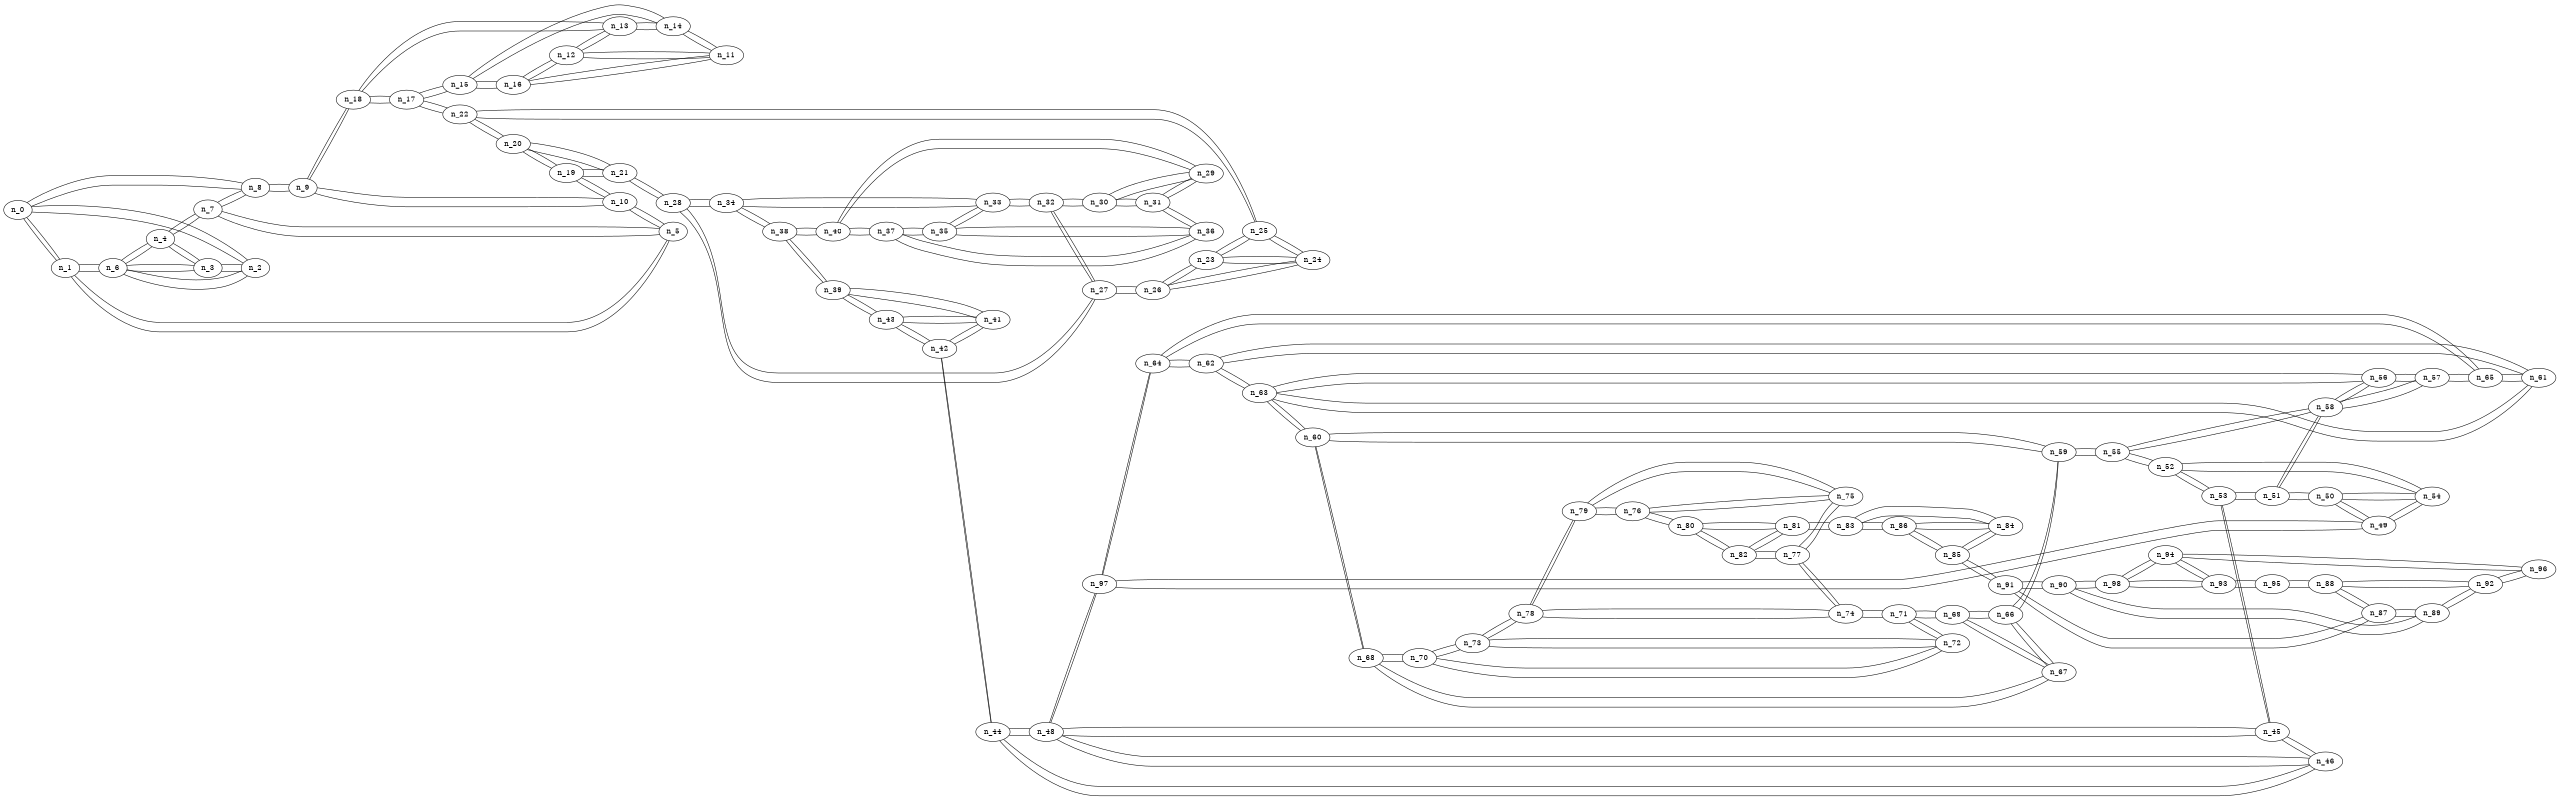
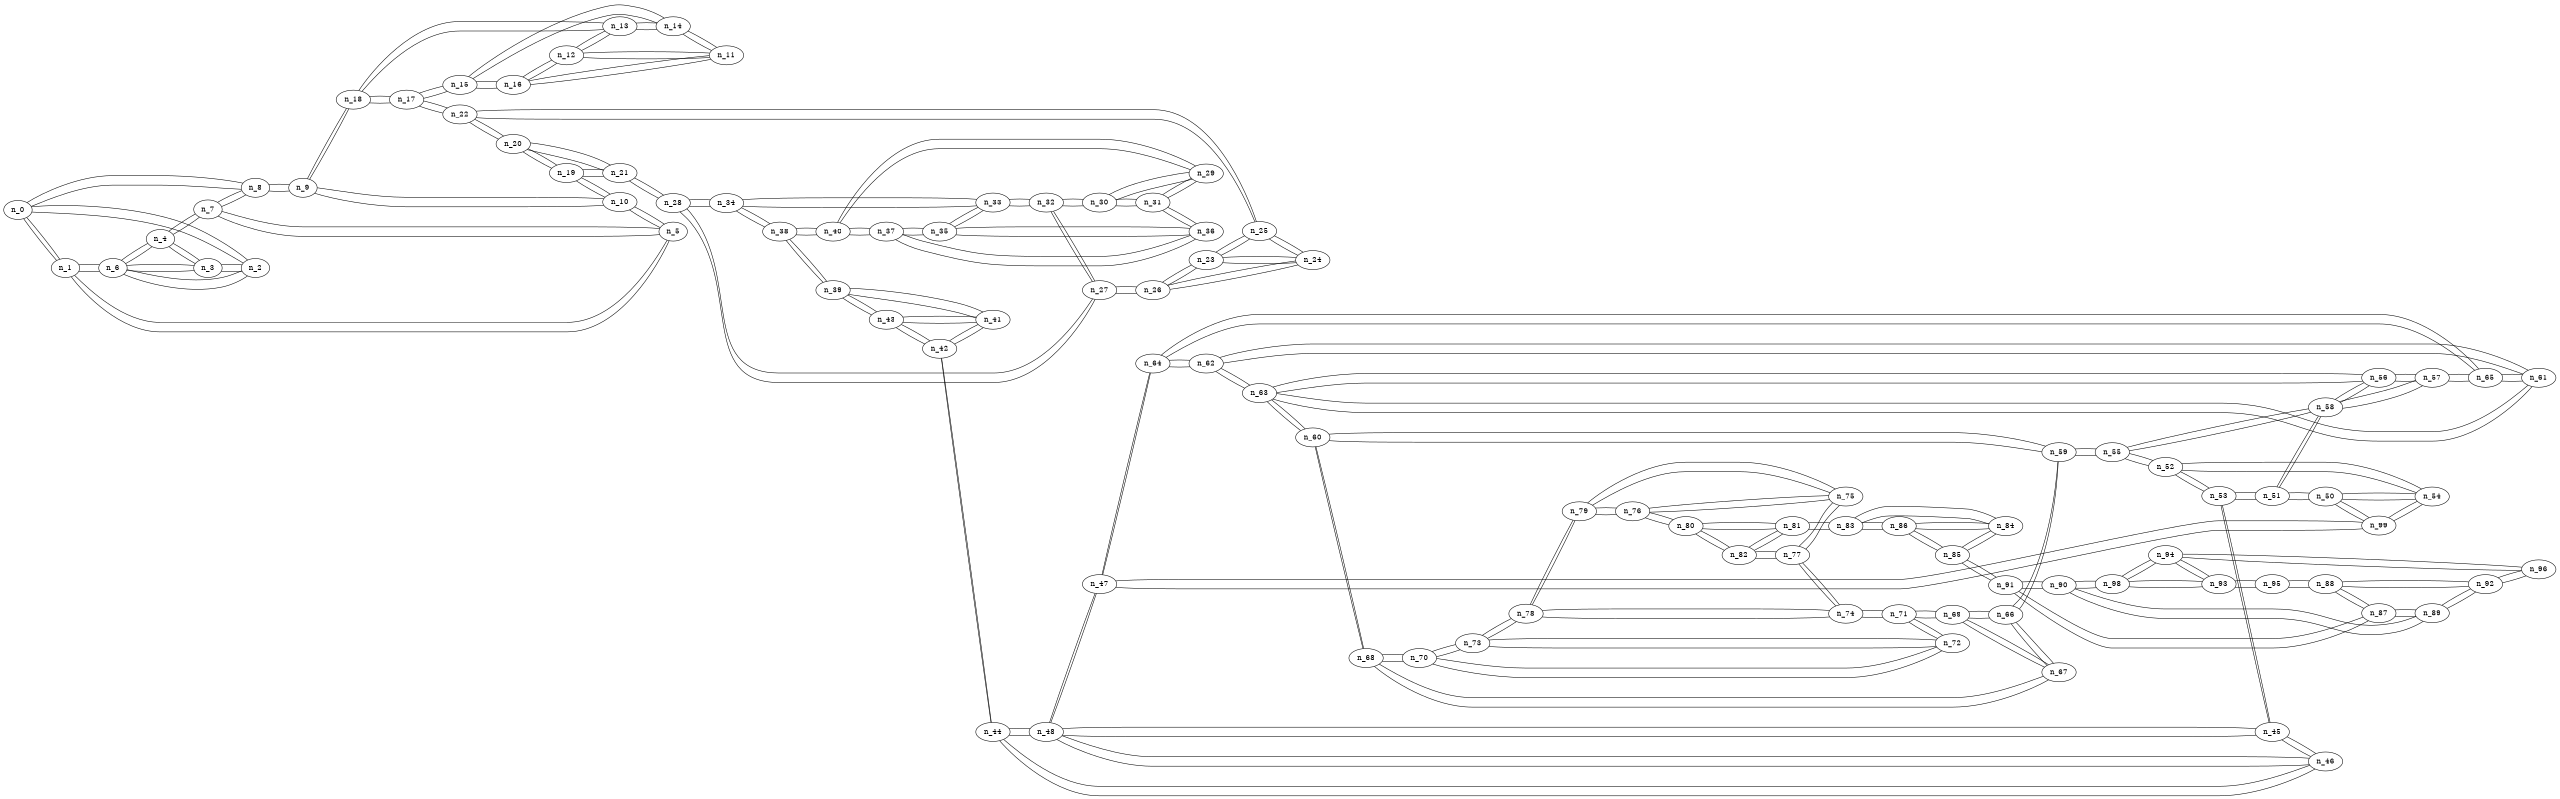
node "n_49": label "n_49" -> "n_99"
node "n_97": label "n_97" -> "n_47"
